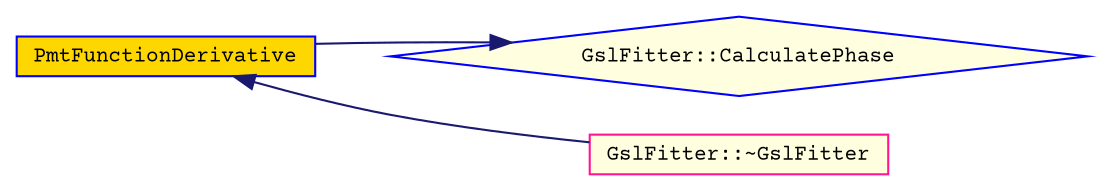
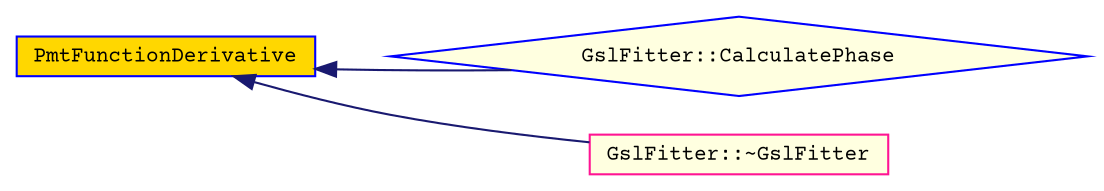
edge "PmtFunctionDerivative" -> "GslFitter::CalculatePhase": reversed
